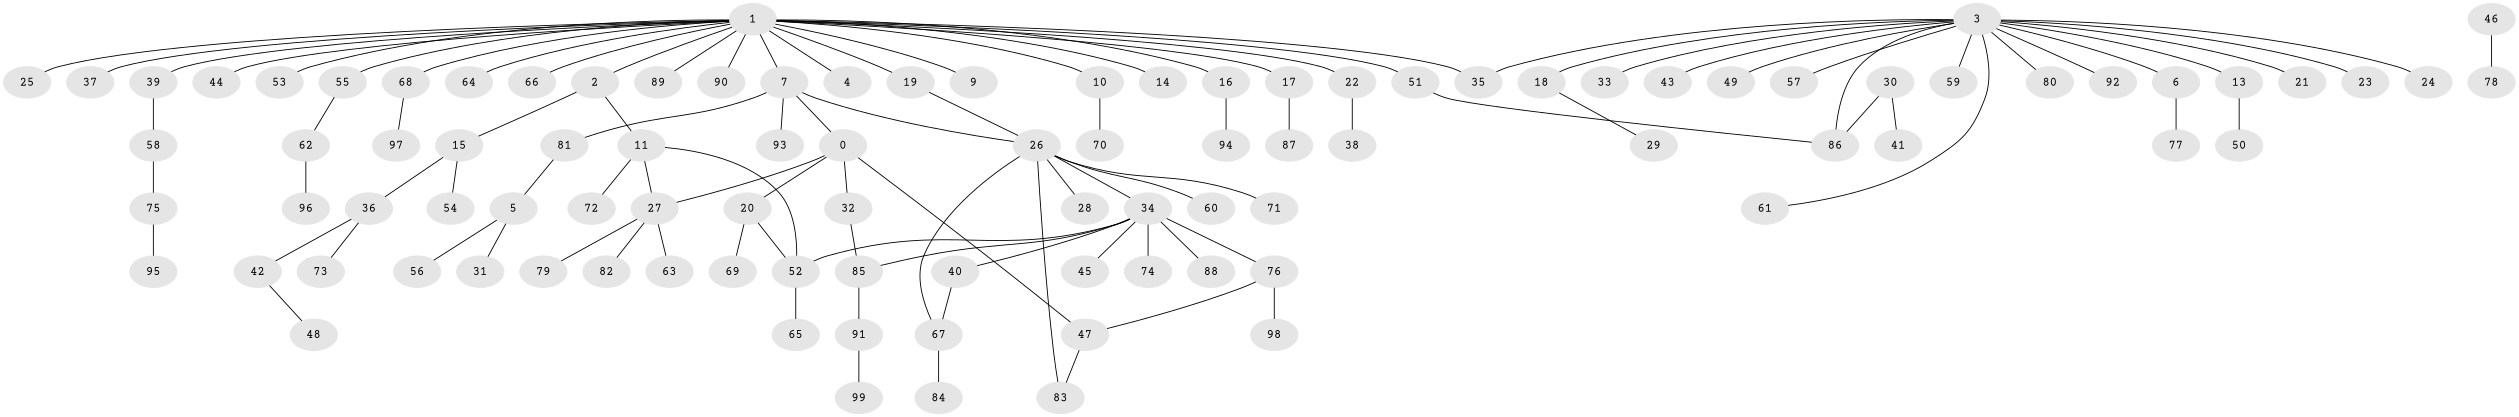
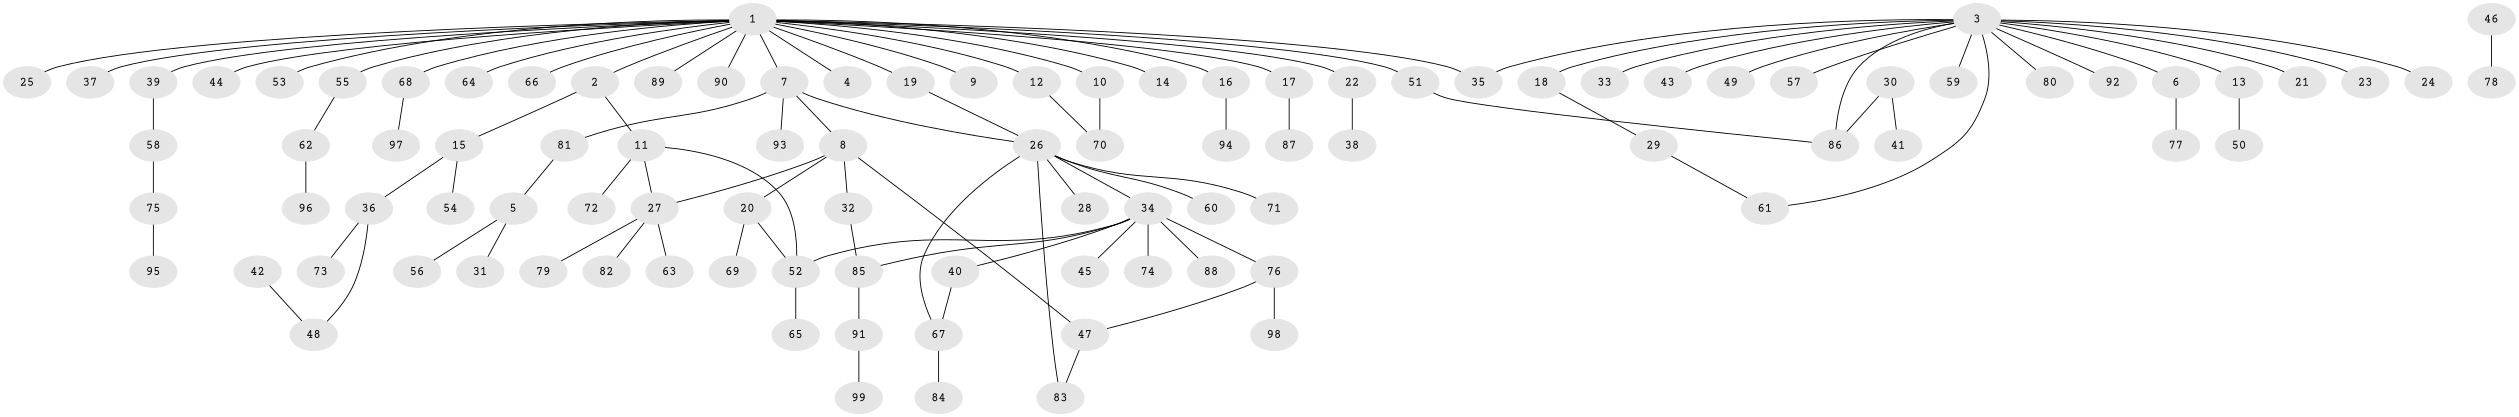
node "12": added
node "0": label "0" -> "8"
edge "29" -- "61": added
edge "36" -- "42": now "36" -- "48"
